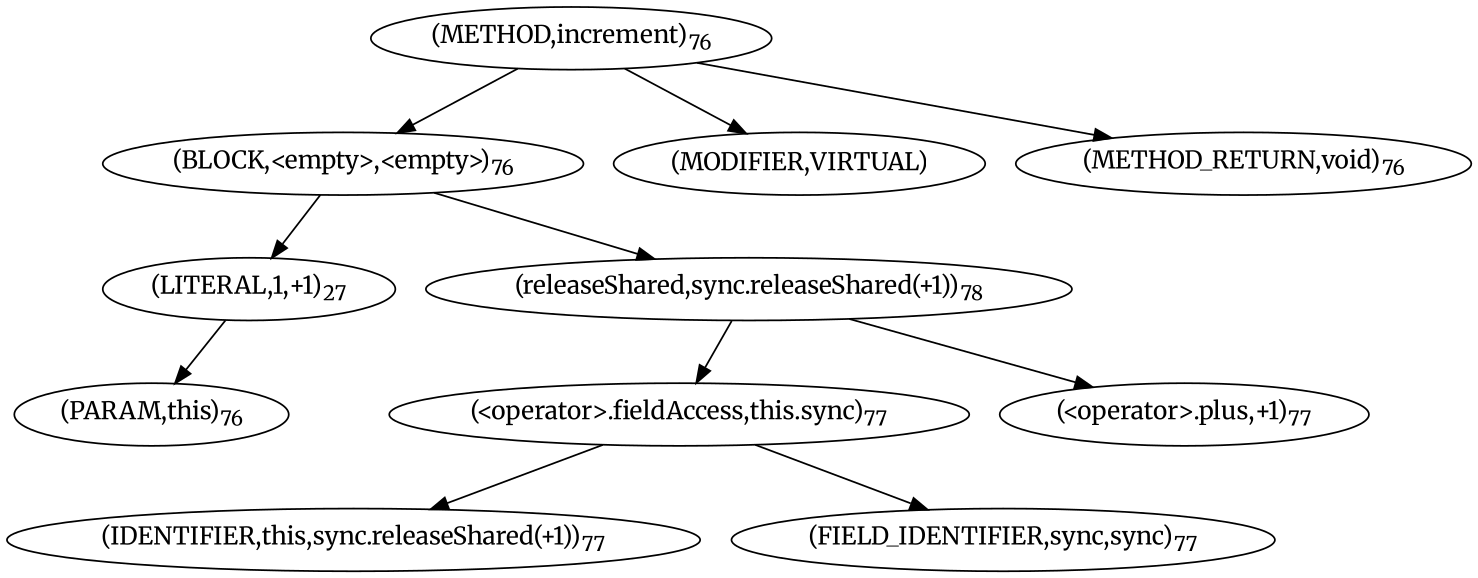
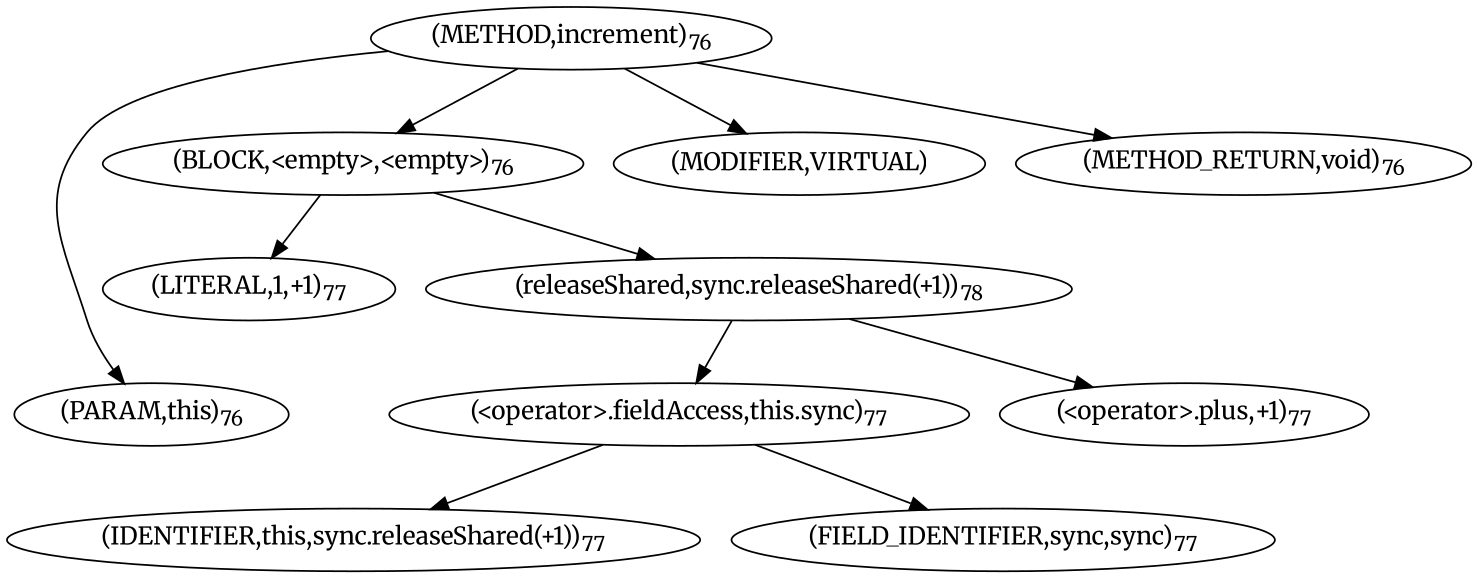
node "(LITERAL,1,+1)": text "27" -> "77"
edge "(LITERAL,1,+1)" -> "(PARAM,this)": now "(METHOD,increment)" -> "(PARAM,this)"
